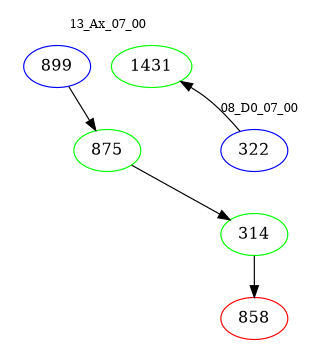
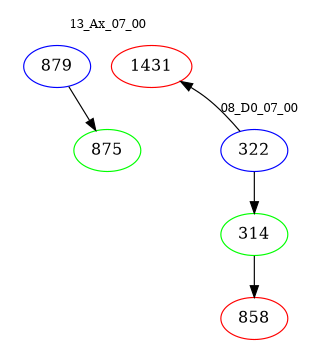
node "899": label "899" -> "879"
node "1431": color green -> red
edge "875" -> "314": now "322" -> "314"
